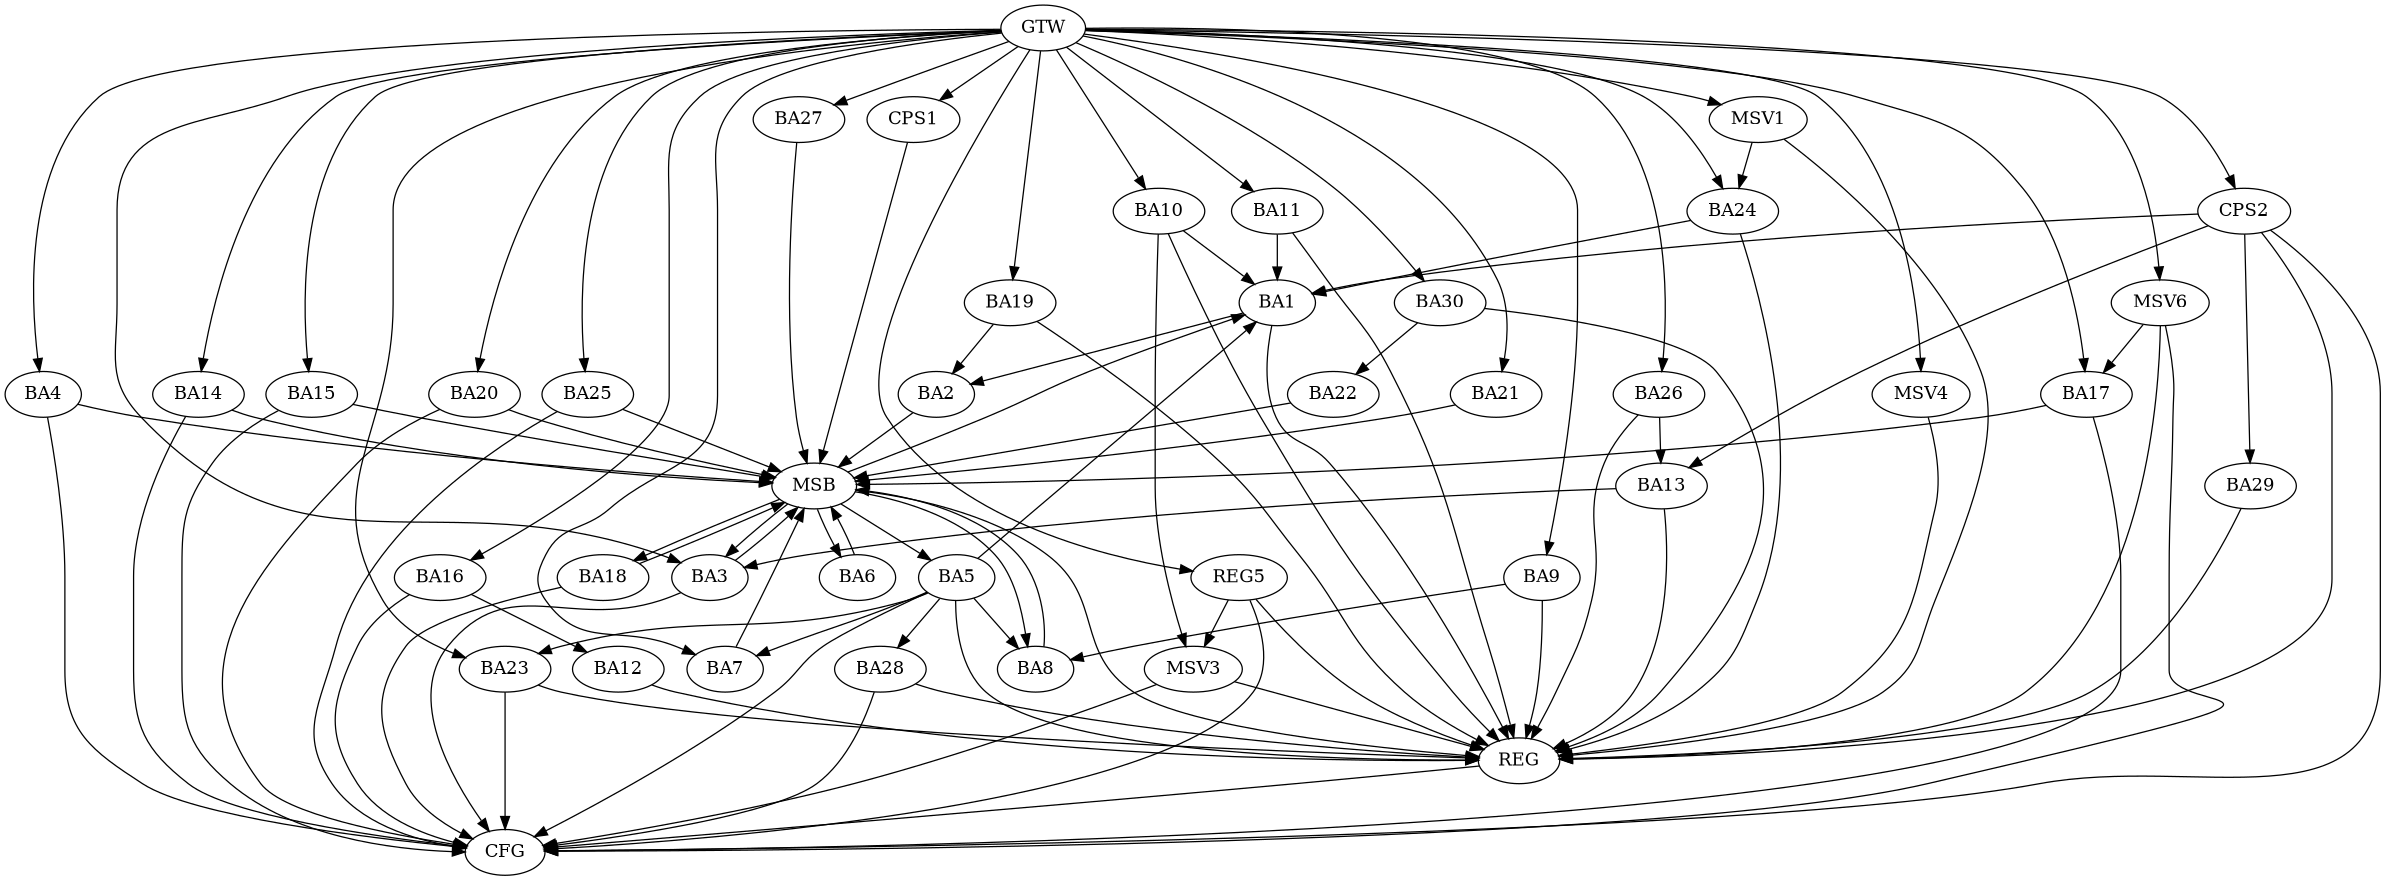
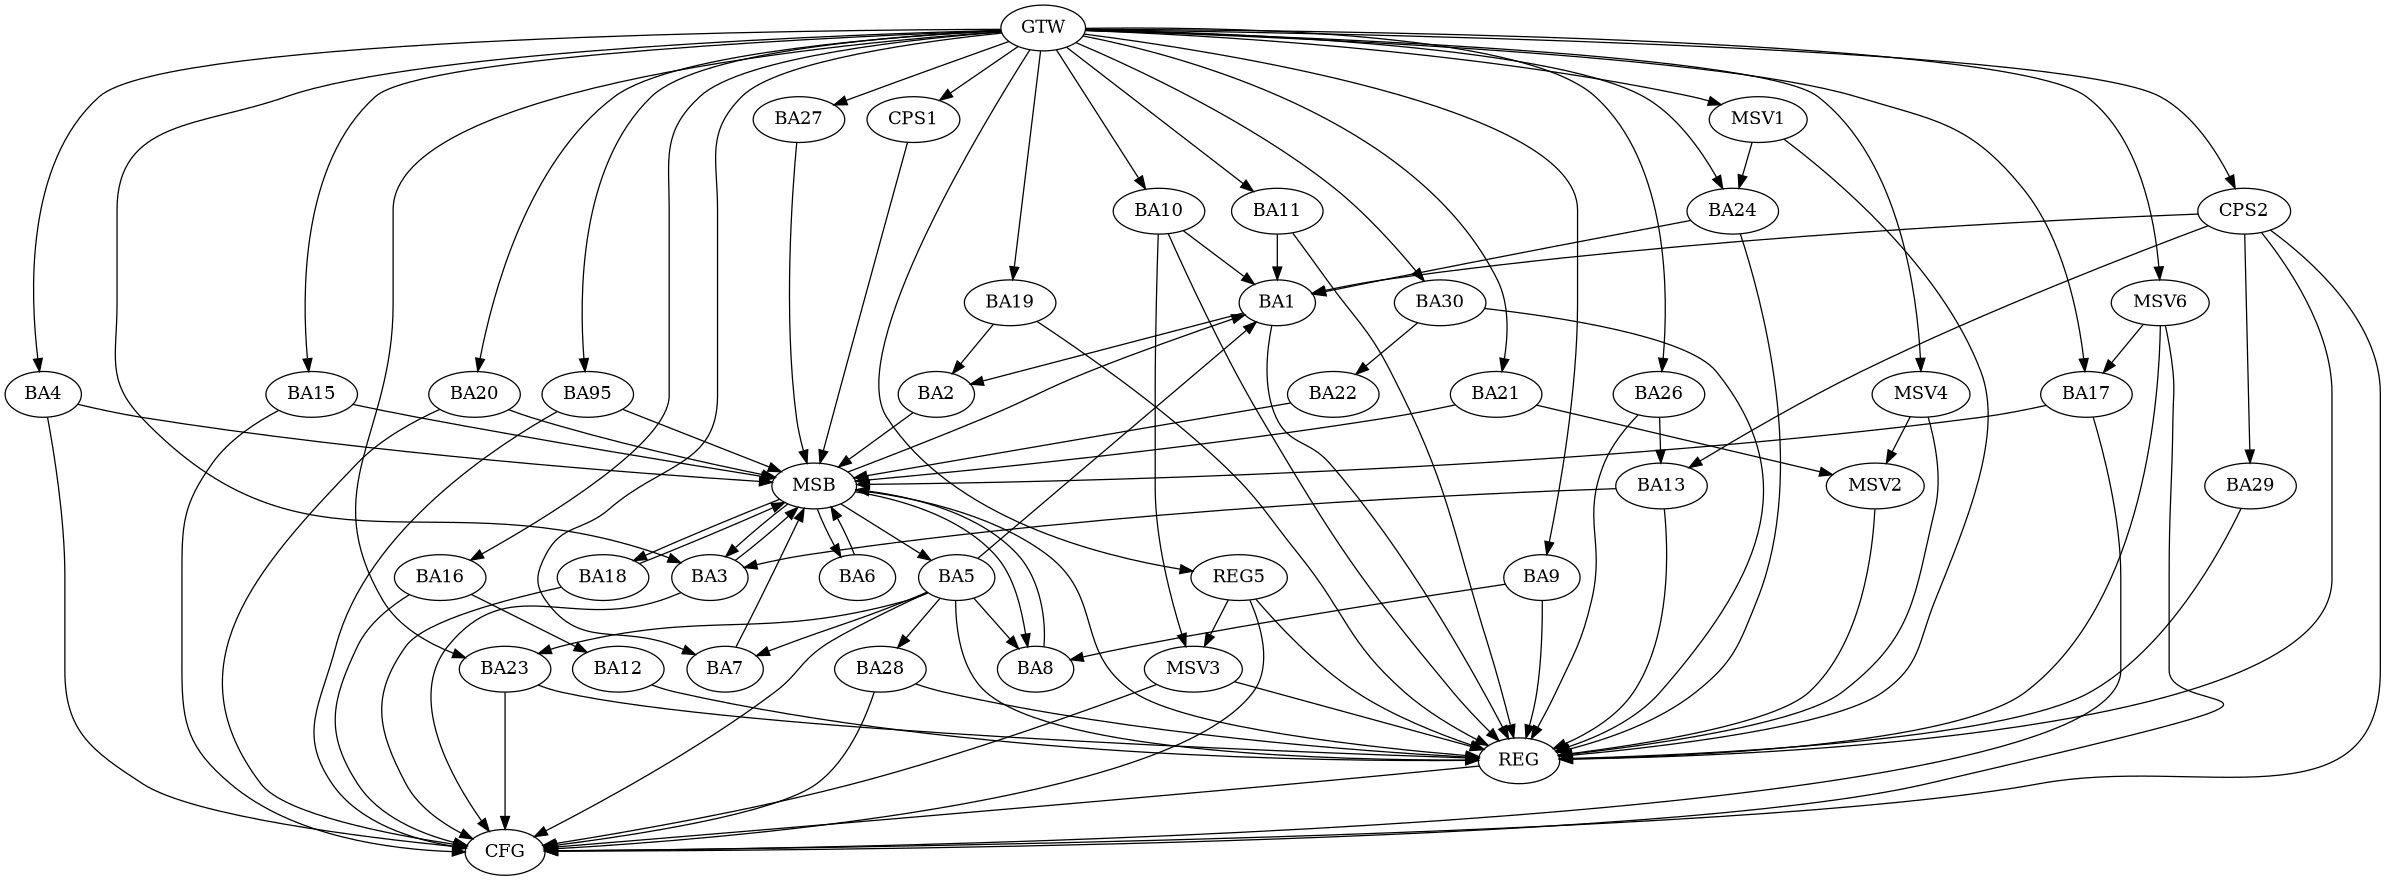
node "BA14": removed
node "BA25": label "BA25" -> "BA95"
node "MSV2": added
